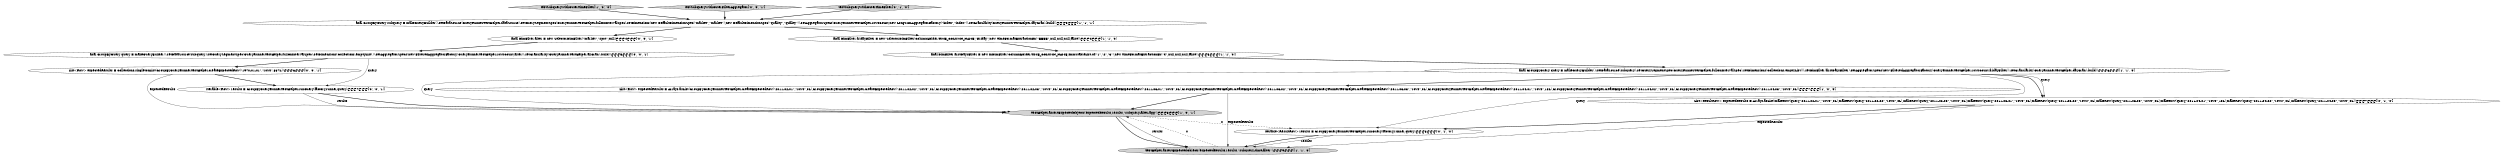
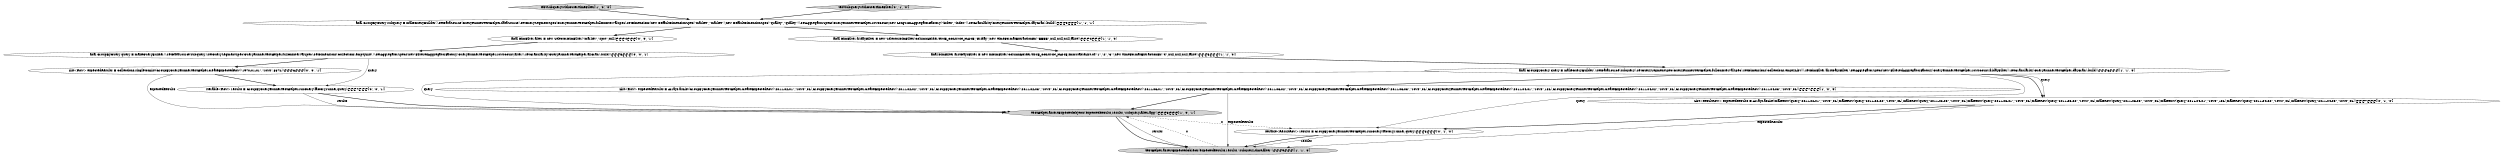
node "testSubqueryWithOuterFilterAggregator['0', '0', '1']": removed
